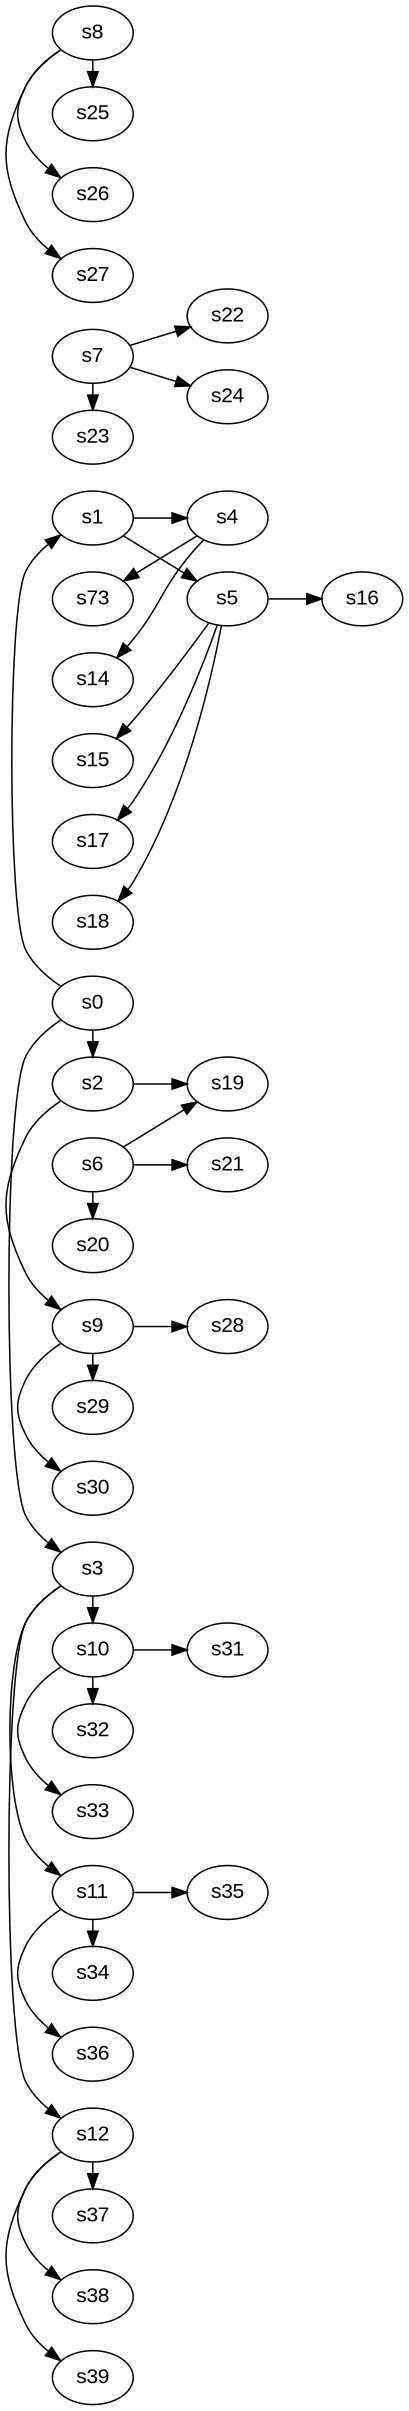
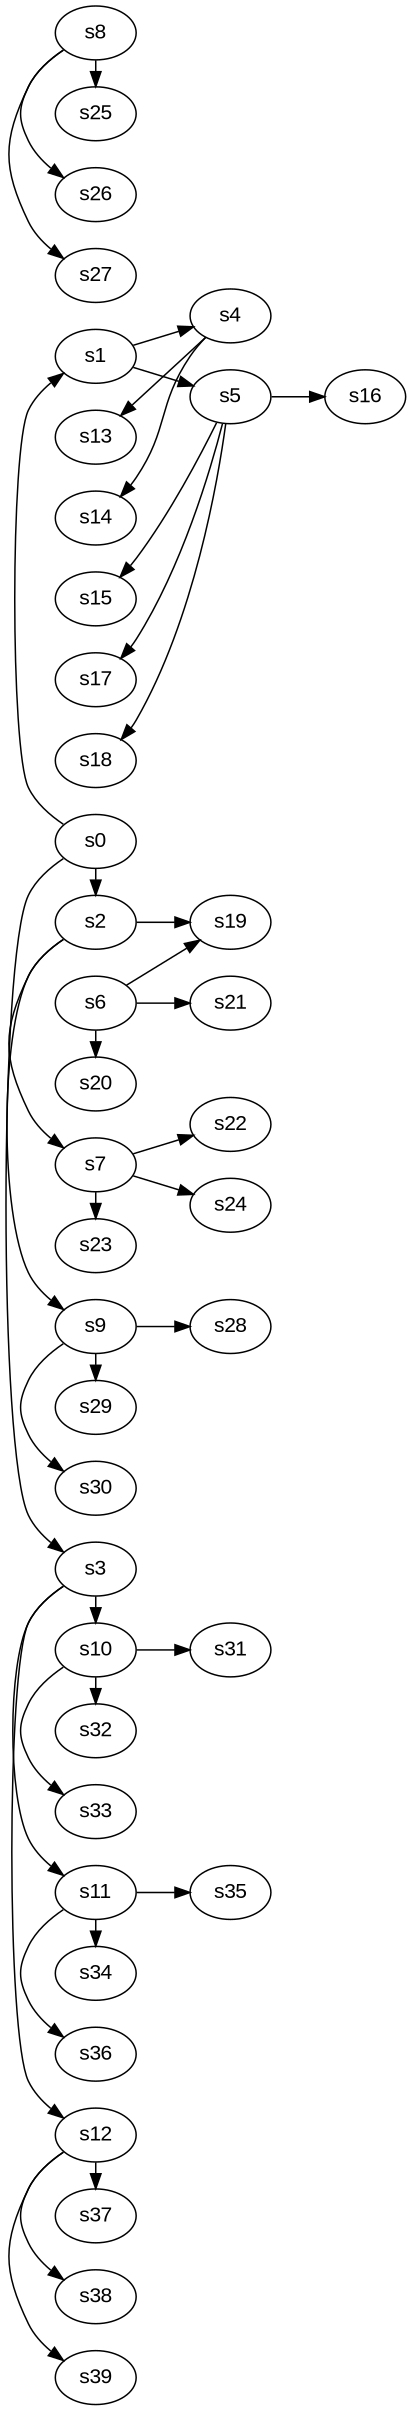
node "s73": label "s73" -> "s13"
edge "s2" -> "s7": added
